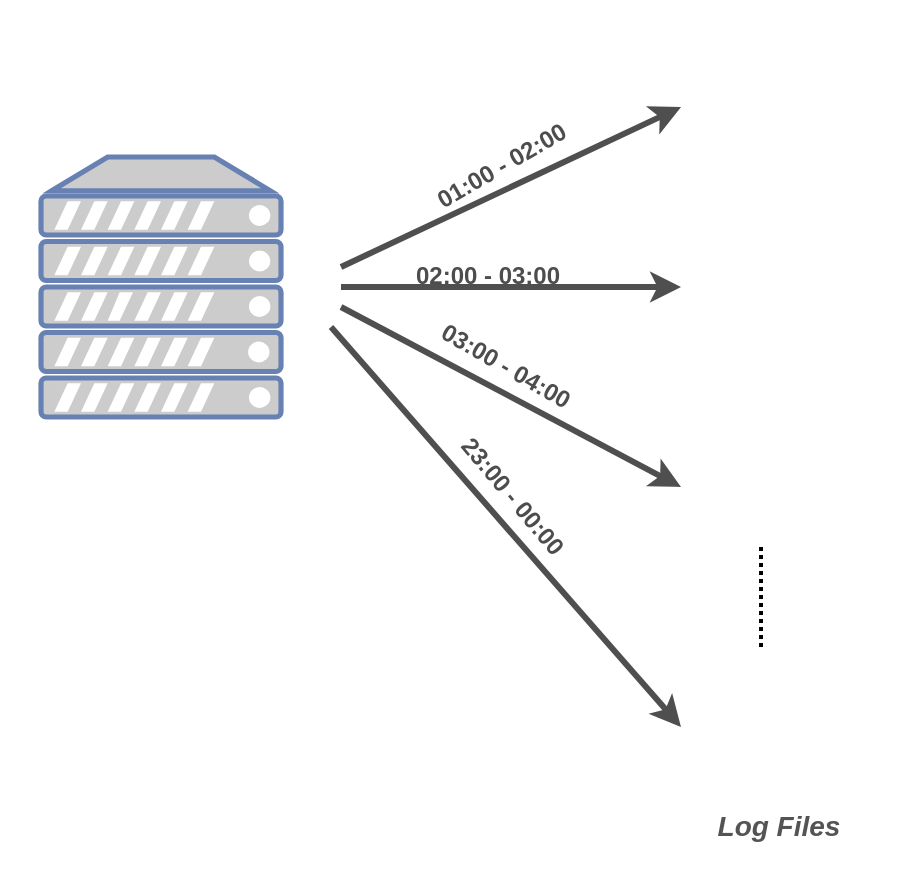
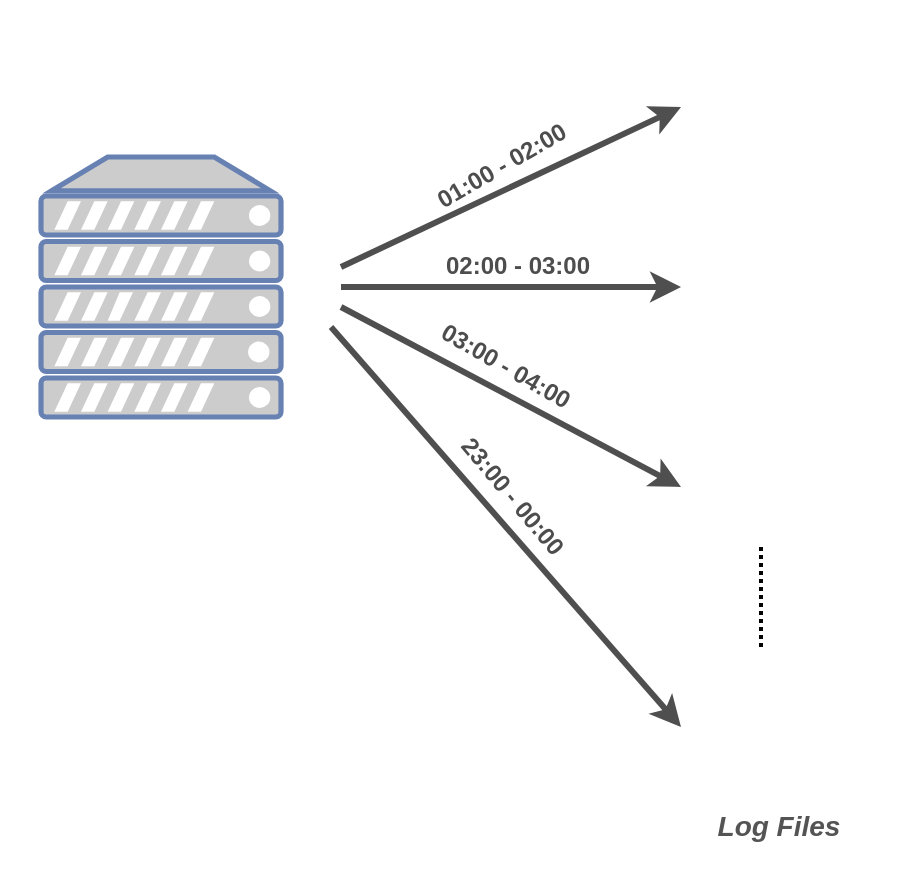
node "02:00 - 03:00": moved (489, 277) -> (519, 267)
